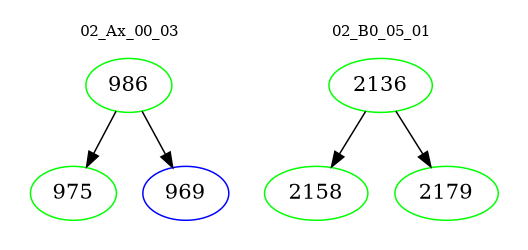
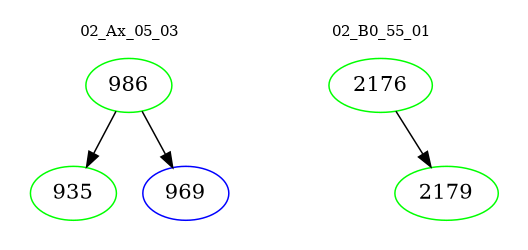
cluster "02_Ax_00_03": label "02_Ax_00_03" -> "02_Ax_05_03"
cluster "02_B0_05_01": label "02_B0_05_01" -> "02_B0_55_01"
node "2136": label "2136" -> "2176"
node "975": label "975" -> "935"
node "2158": removed
